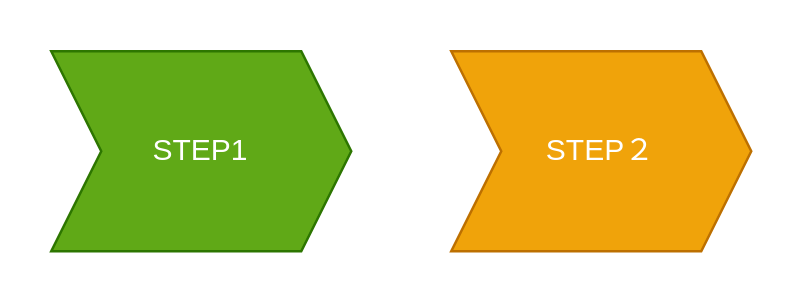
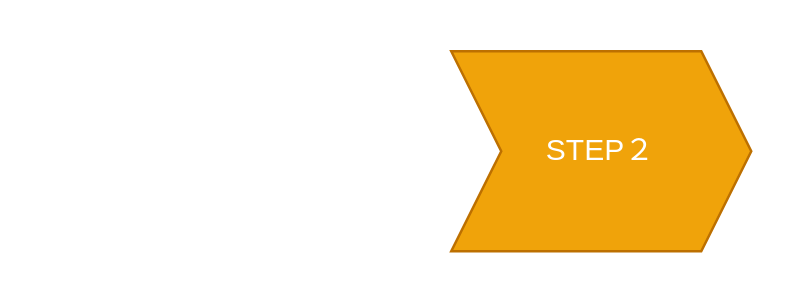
node "STEP1": removed
